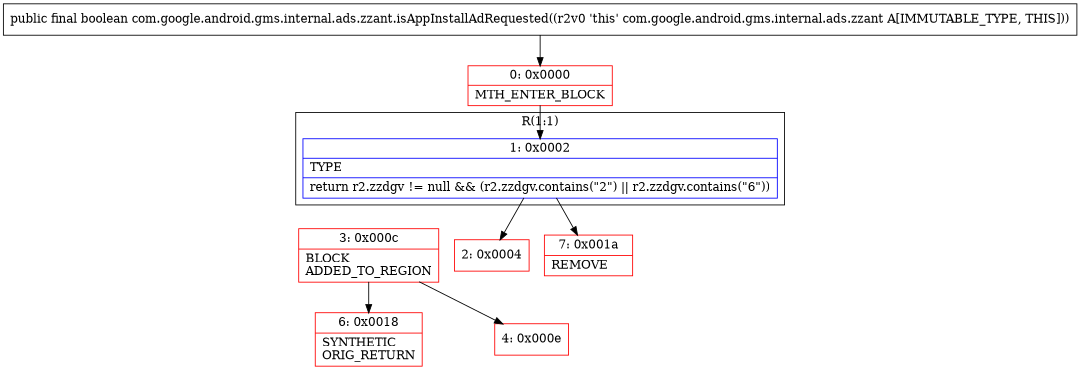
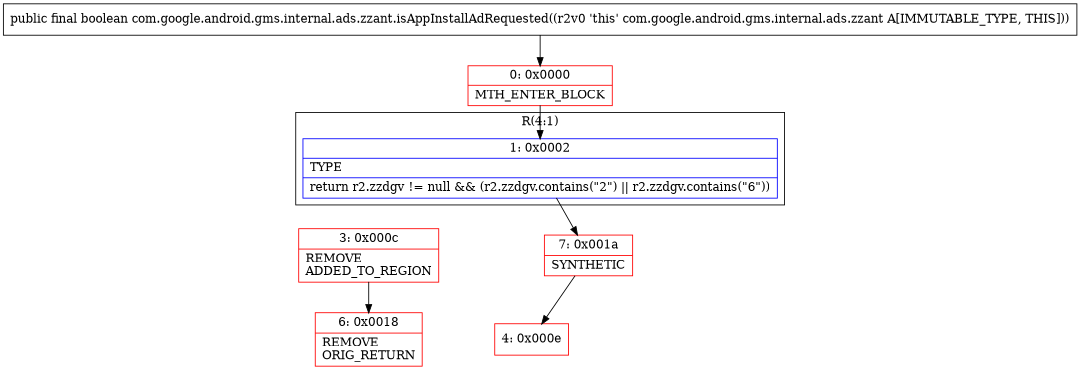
cluster "R(1:1)": label "R(1:1)" -> "R(4:1)"
node "2: 0x0004": removed
node "3: 0x000c": text "BLOCK" -> "REMOVE"
node "7: 0x001a": text "REMOVE" -> "SYNTHETIC"
edge "3: 0x000c" -> "4: 0x000e": now "7: 0x001a" -> "4: 0x000e"
node "6: 0x0018": text "SYNTHETIC" -> "REMOVE"
